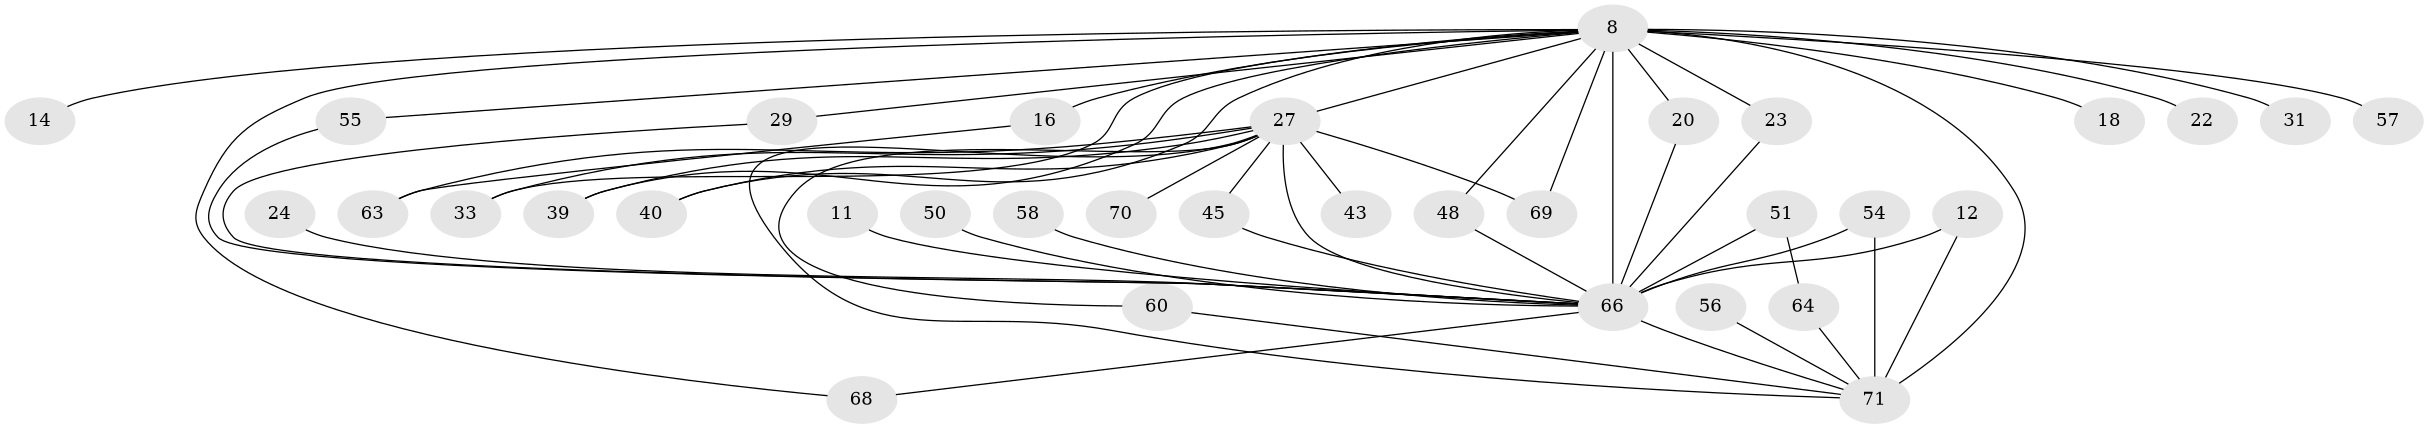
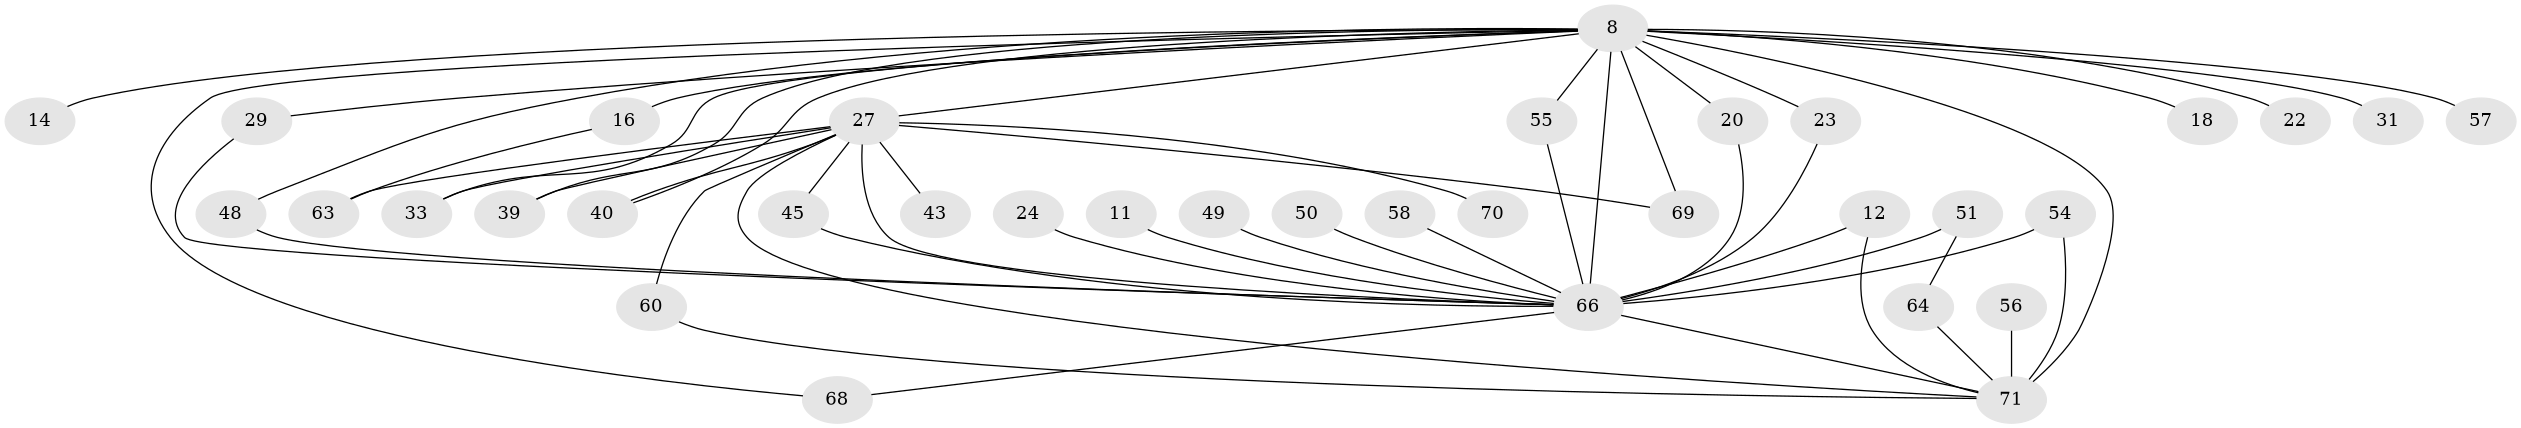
node "49": added
